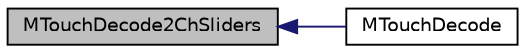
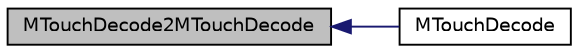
node "MTouchDecode2ChSliders": label "MTouchDecode2ChSliders" -> "MTouchDecode2MTouchDecode"
